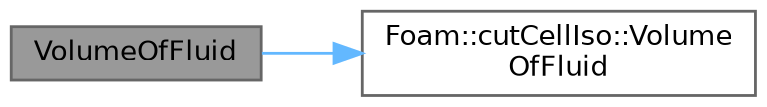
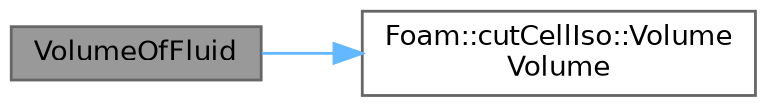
node "Foam::cutCellIso::Volume OfFluid": label "Foam::cutCellIso::Volume OfFluid" -> "Foam::cutCellIso::Volume Volume"
